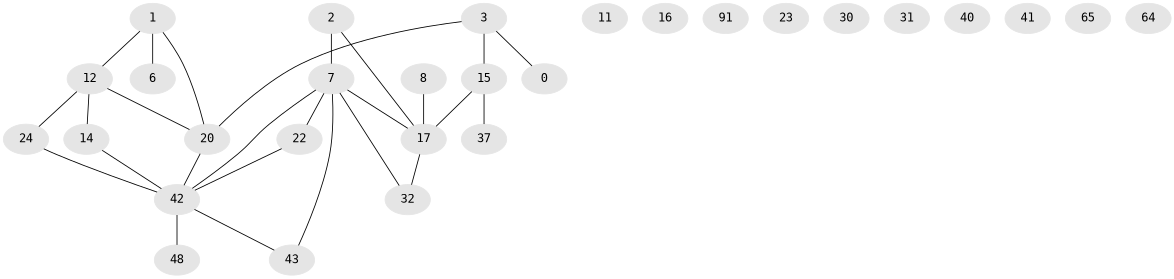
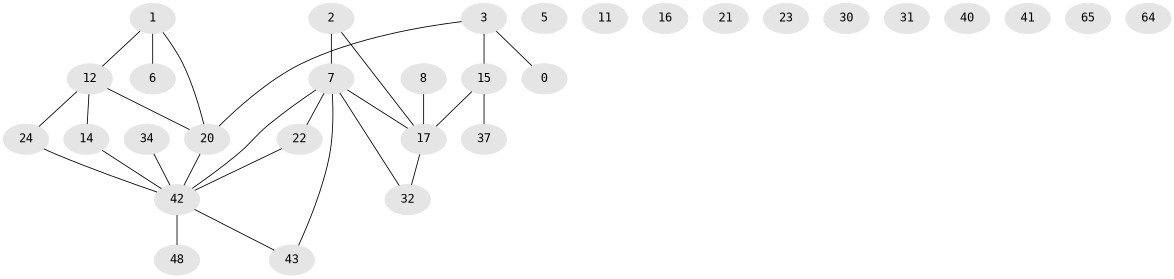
node "5": added
node "91": label "91" -> "21"
node "34": added
